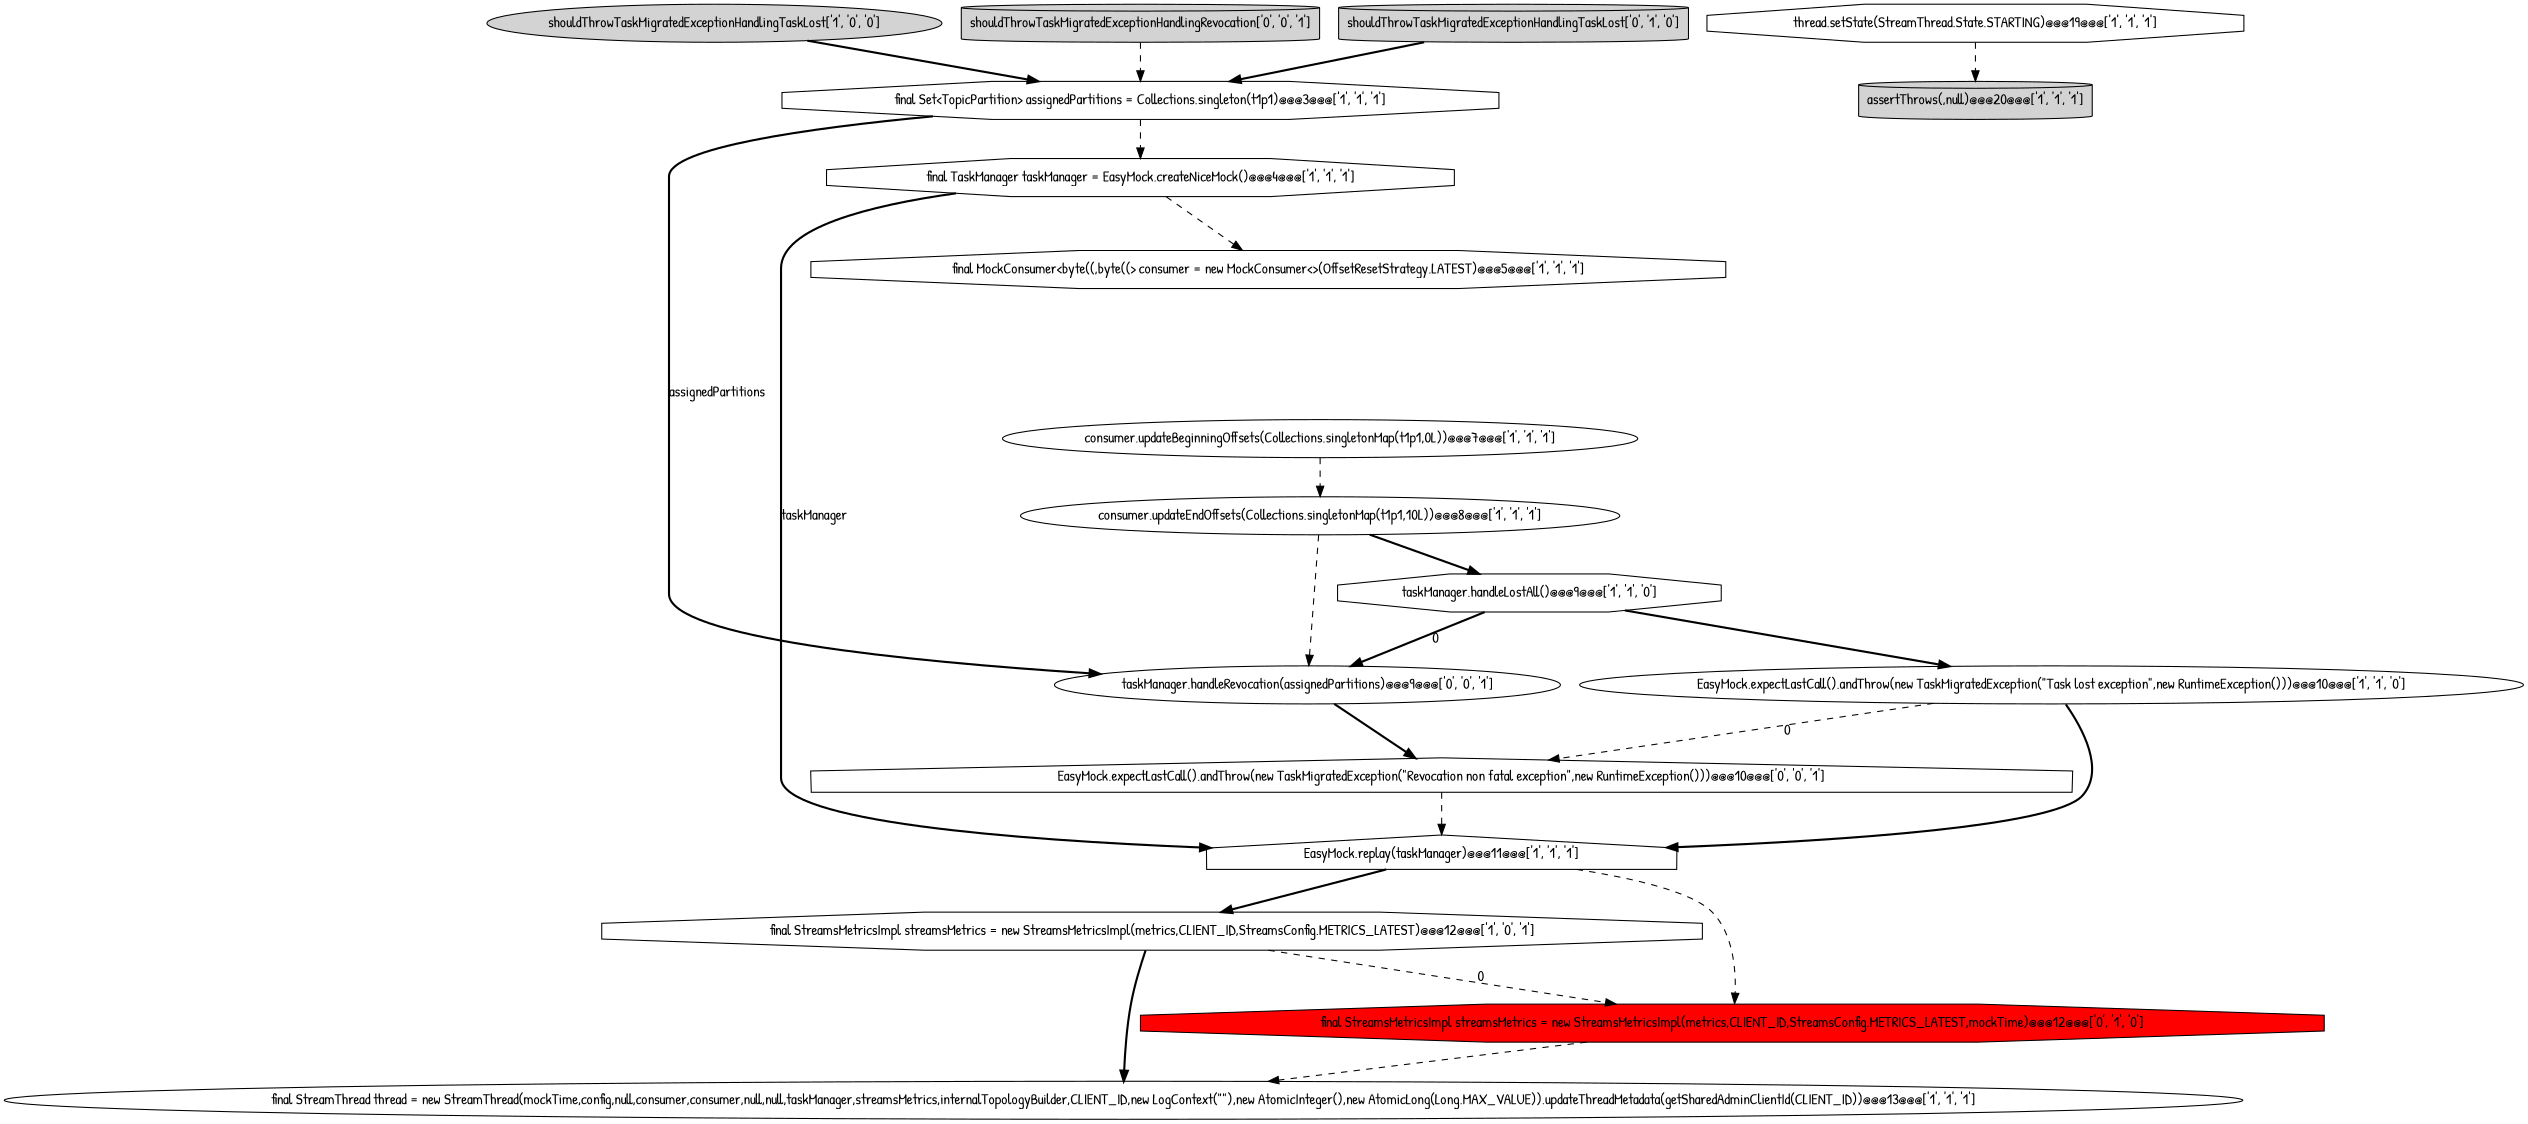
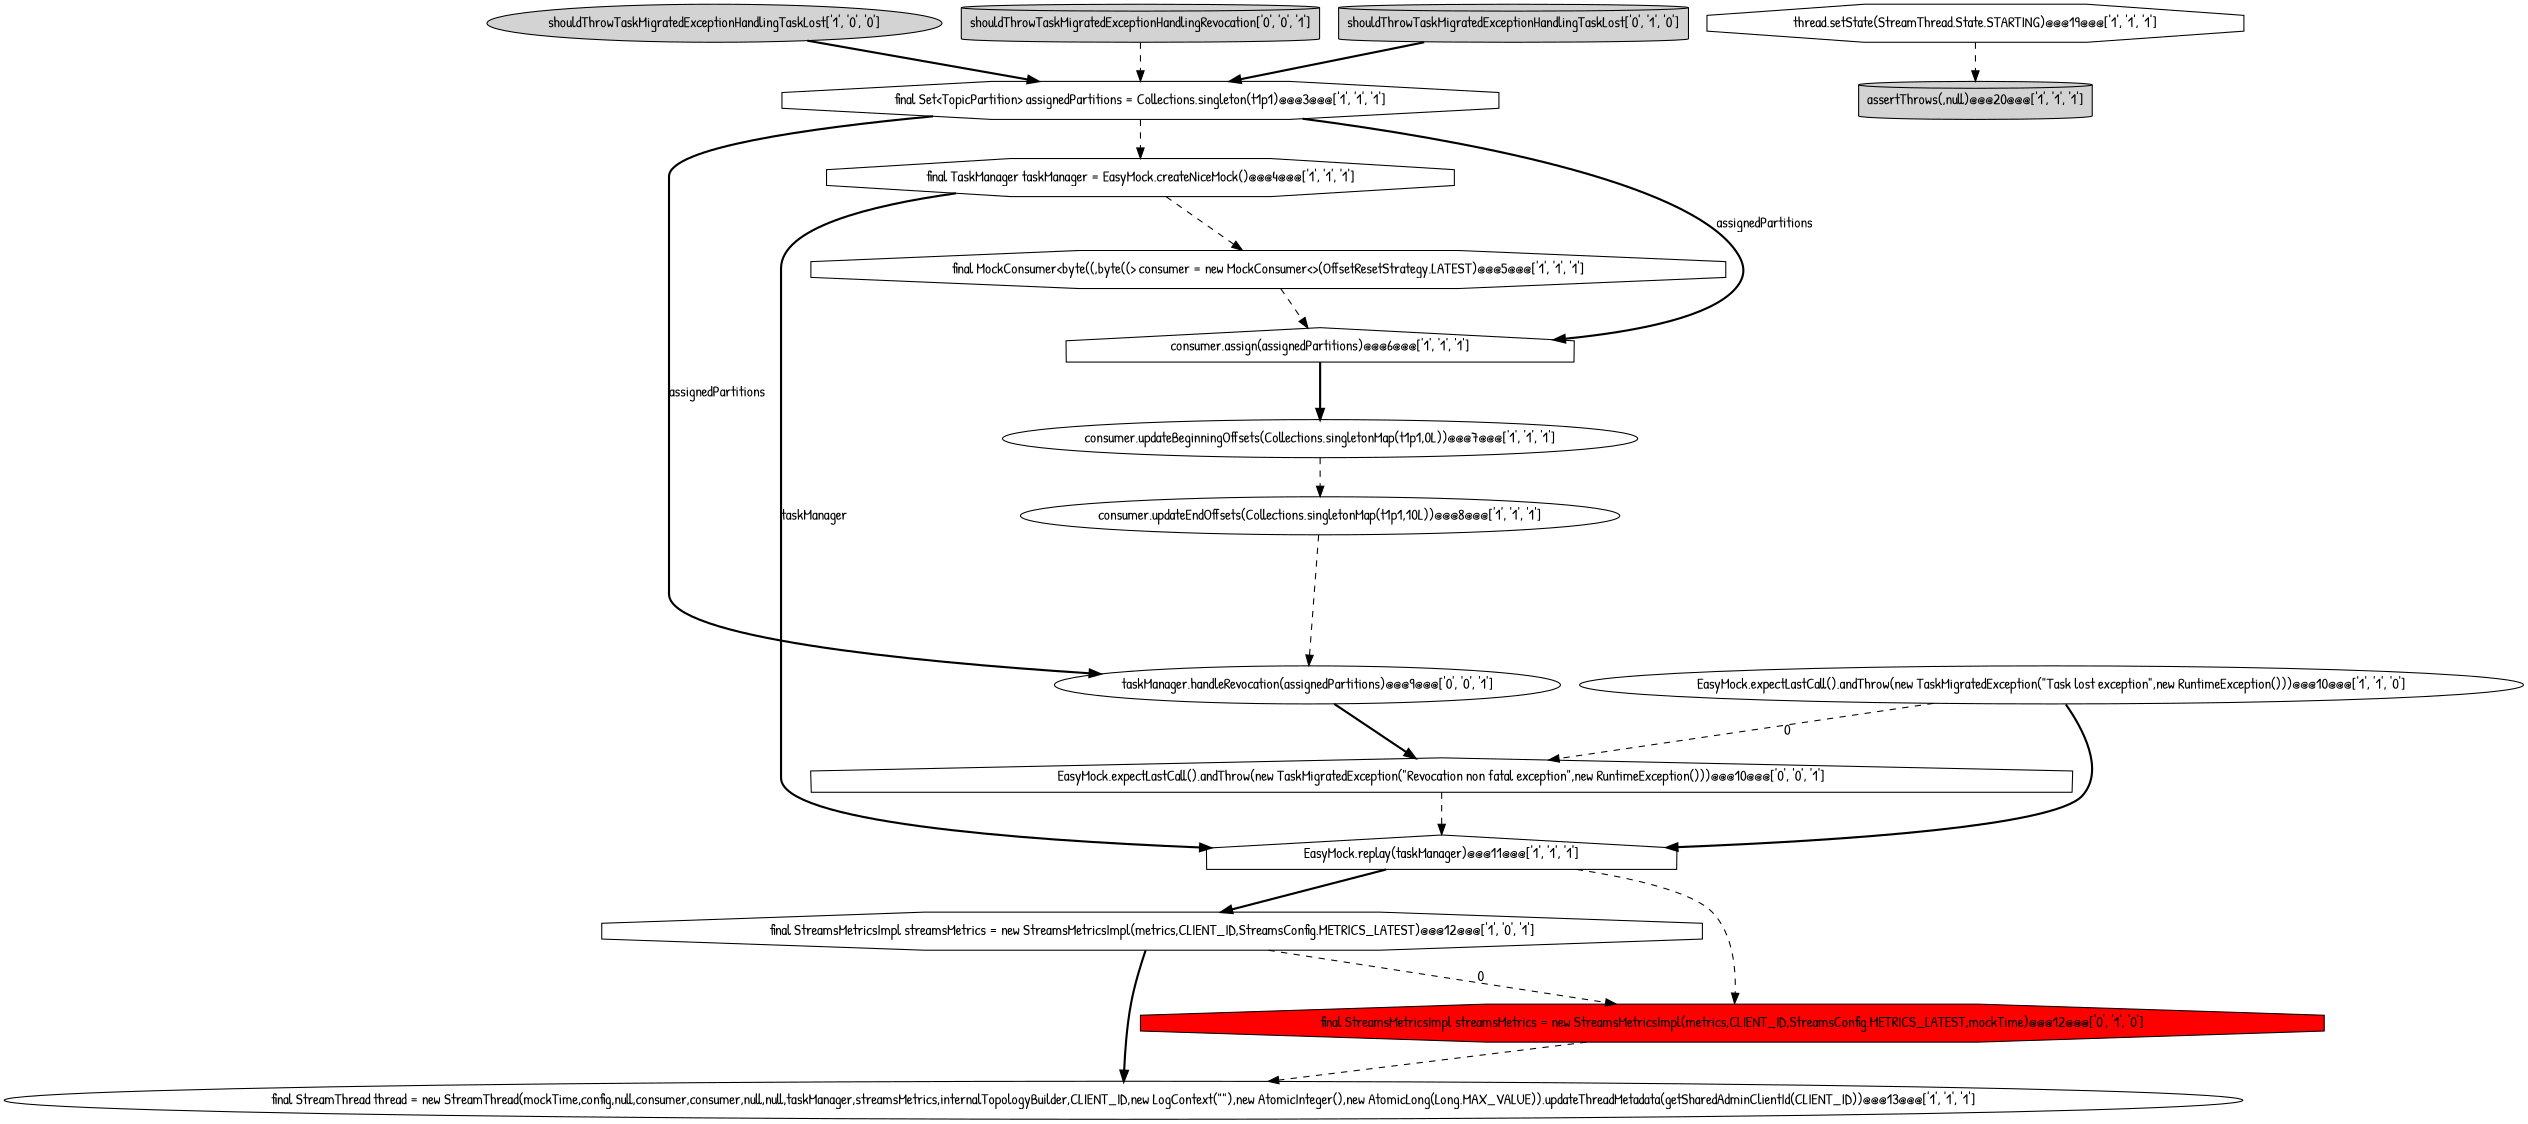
node "consumer.assign(assignedPartitions)@@@6@@@['1', '1', '1']": added
node "taskManager.handleLostAll()@@@9@@@['1', '1', '0']": removed
